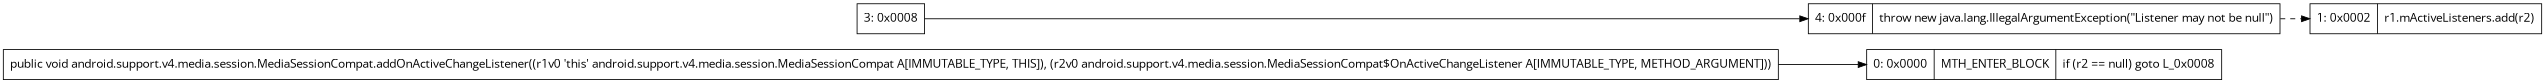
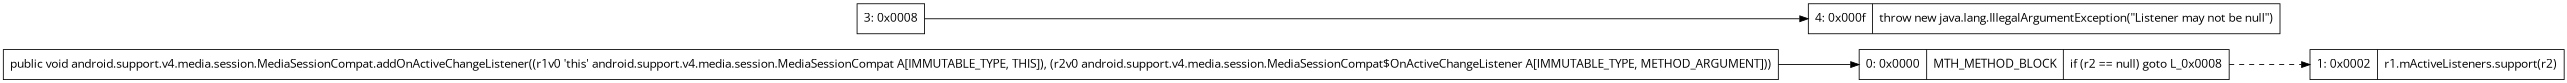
node "1: 0x0002": text "r1.mActiveListeners.add(r2)" -> "r1.mActiveListeners.support(r2)"
edge "4: 0x000f" -> "1: 0x0002": now "0: 0x0000" -> "1: 0x0002"
node "0: 0x0000": text "MTH_ENTER_BLOCK" -> "MTH_METHOD_BLOCK"
